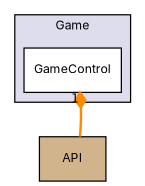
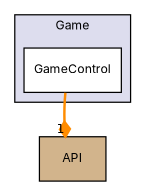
edge "API" -> "GameControl": reversed
